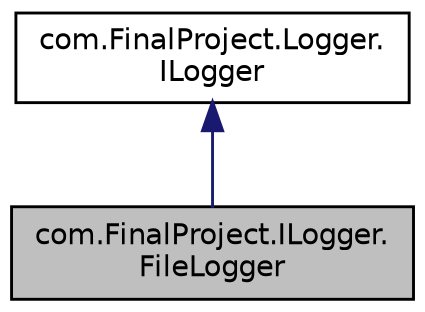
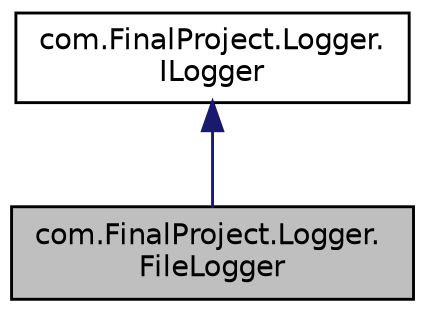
node "com.FinalProject.ILogger. FileLogger": label "com.FinalProject.ILogger. FileLogger" -> "com.FinalProject.Logger. FileLogger"
